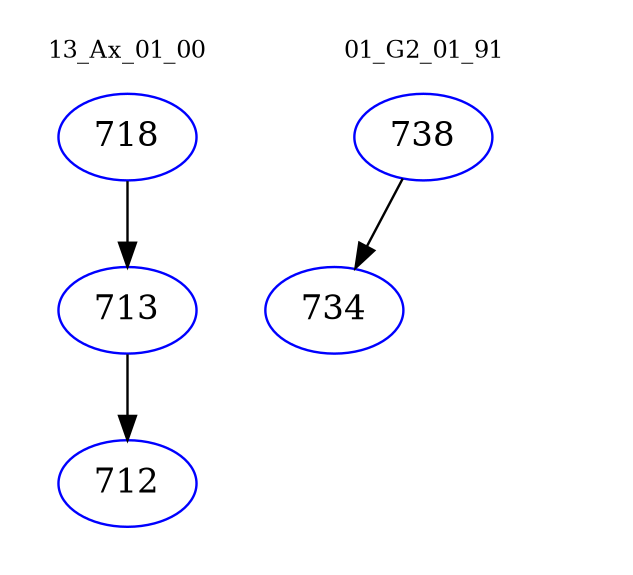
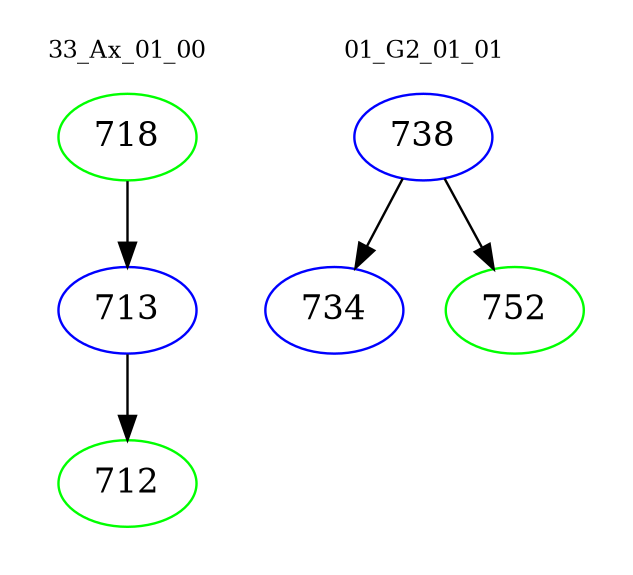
cluster "13_Ax_01_00": label "13_Ax_01_00" -> "33_Ax_01_00"
cluster "01_G2_01_91": label "01_G2_01_91" -> "01_G2_01_01"
node "718": color blue -> green
node "752": added
node "712": color blue -> green
